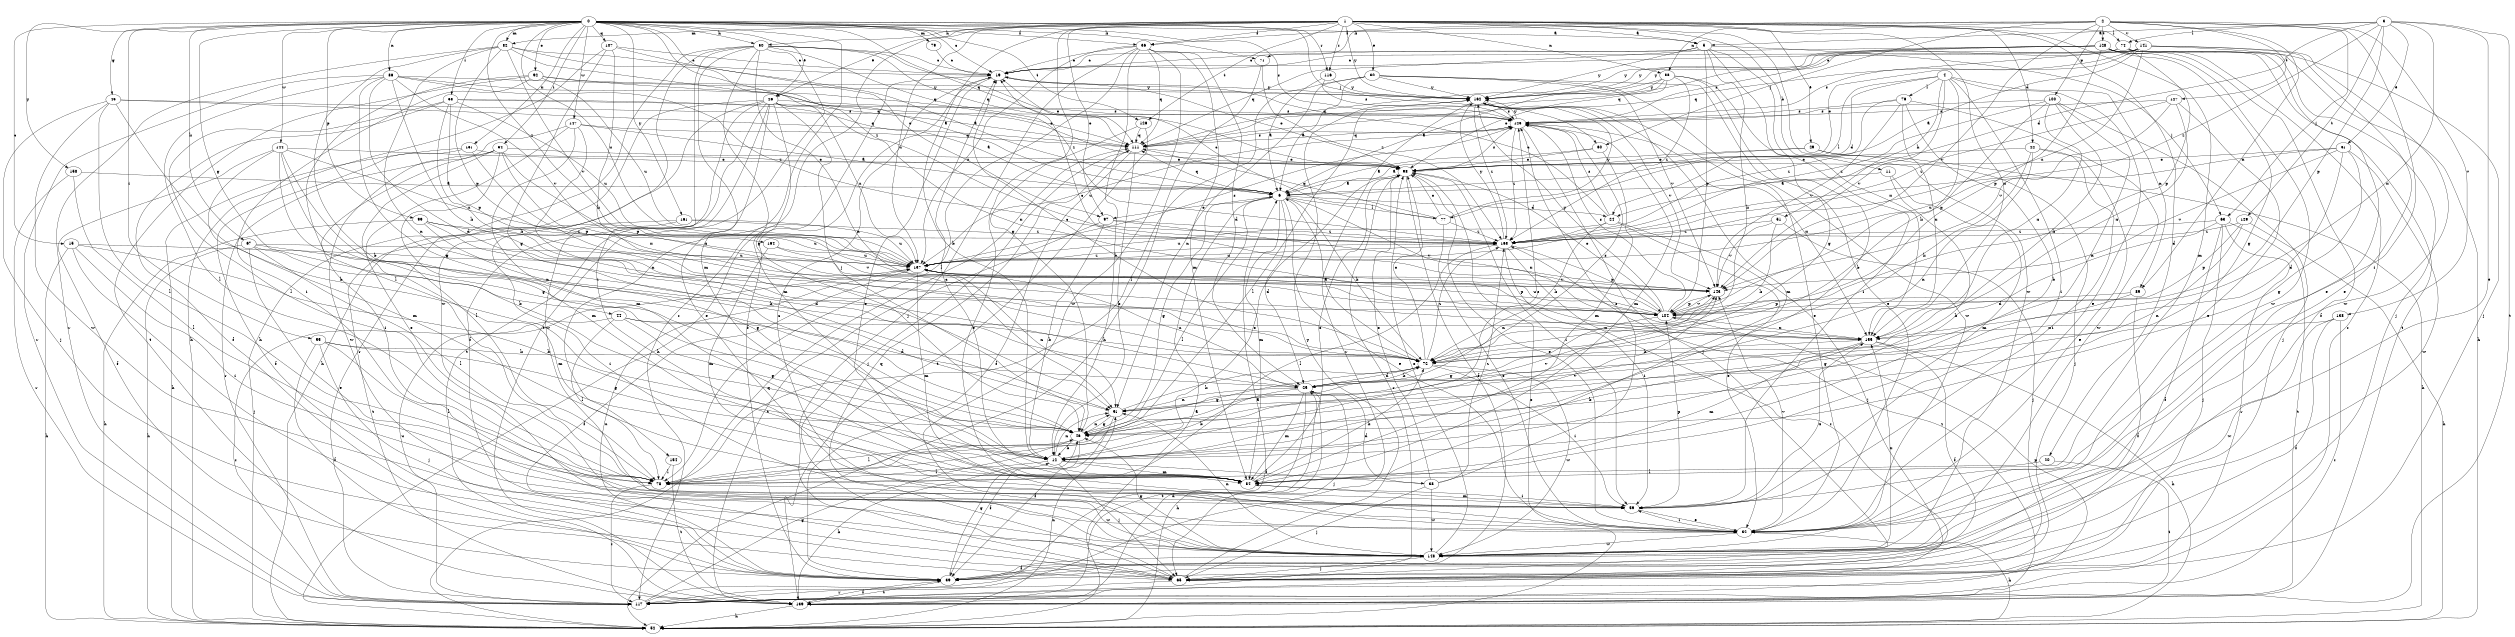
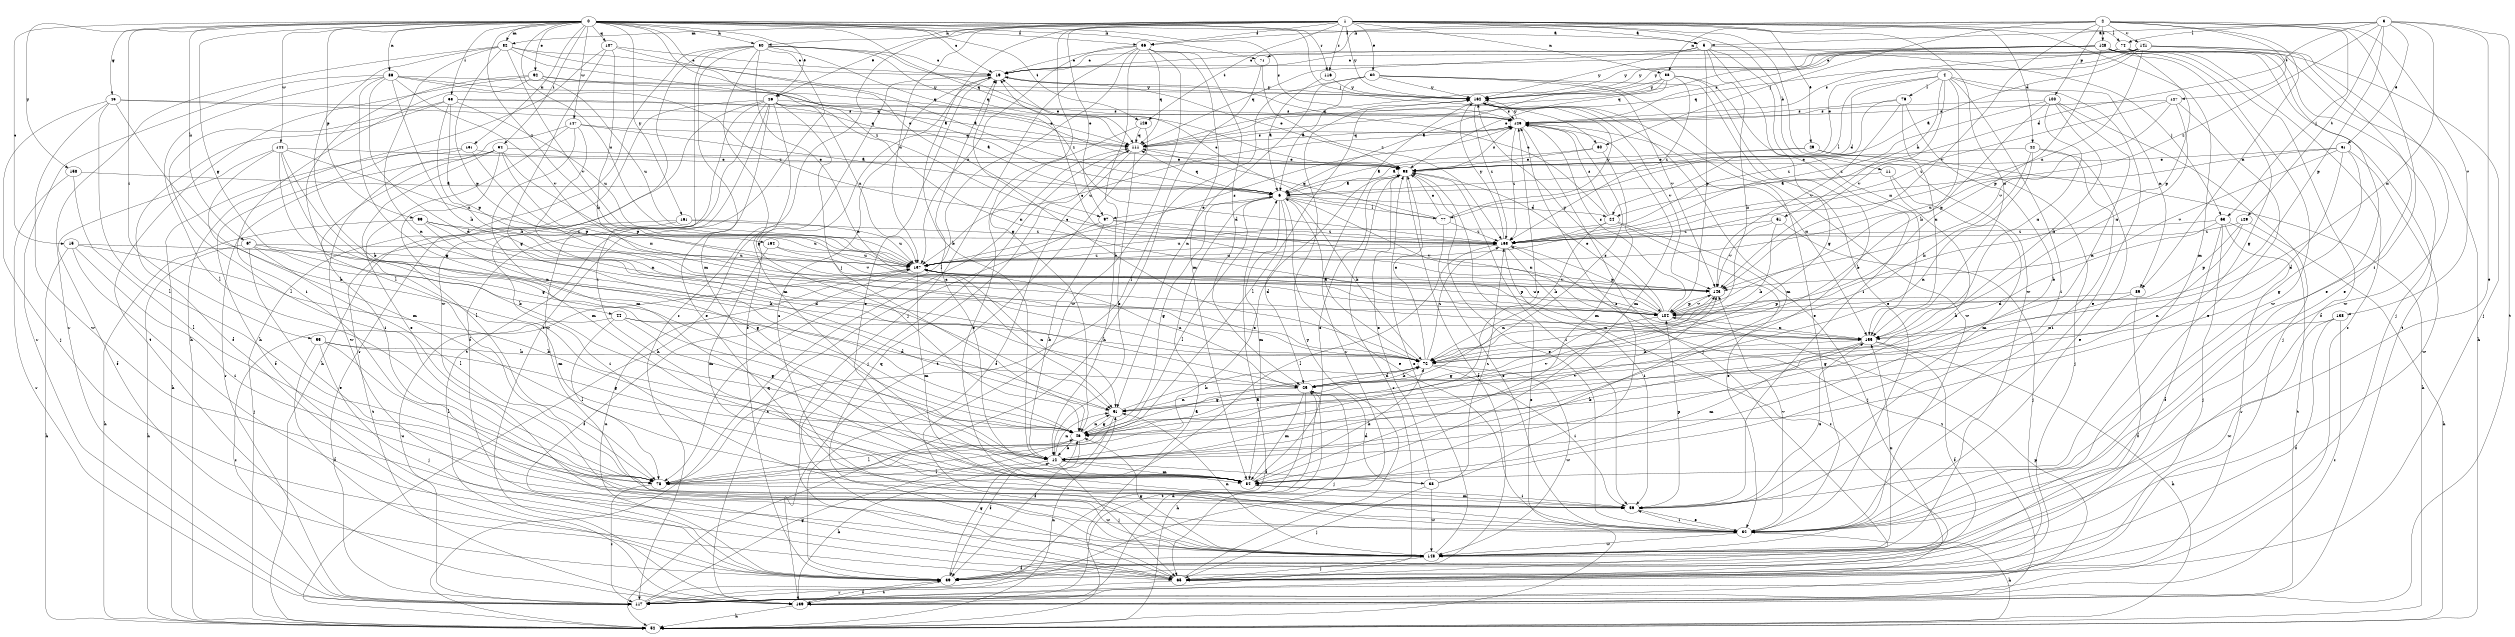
node "79": removed
edge "116" -> "123": removed, label "s"
edge "25" -> "12": removed, label "b"
node "154": removed
node "20": removed
edge "76" -> "148": removed, label "w"
